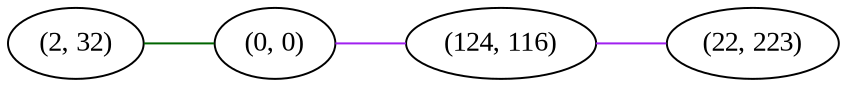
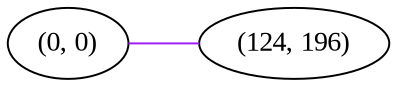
node "(2, 32)": removed
node "(124, 116)": label "(124, 116)" -> "(124, 196)"
node "(22, 223)": removed
